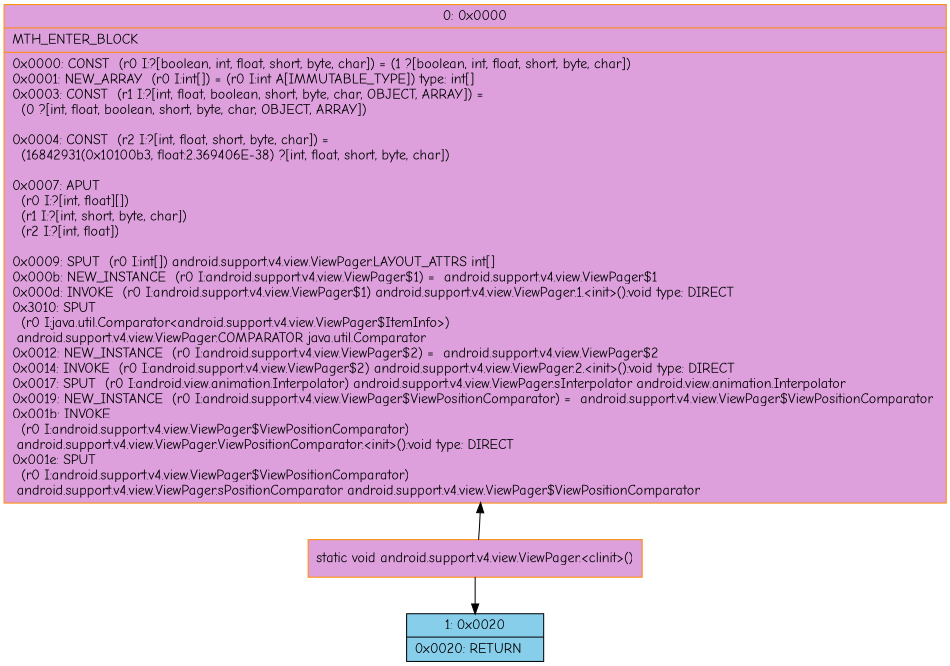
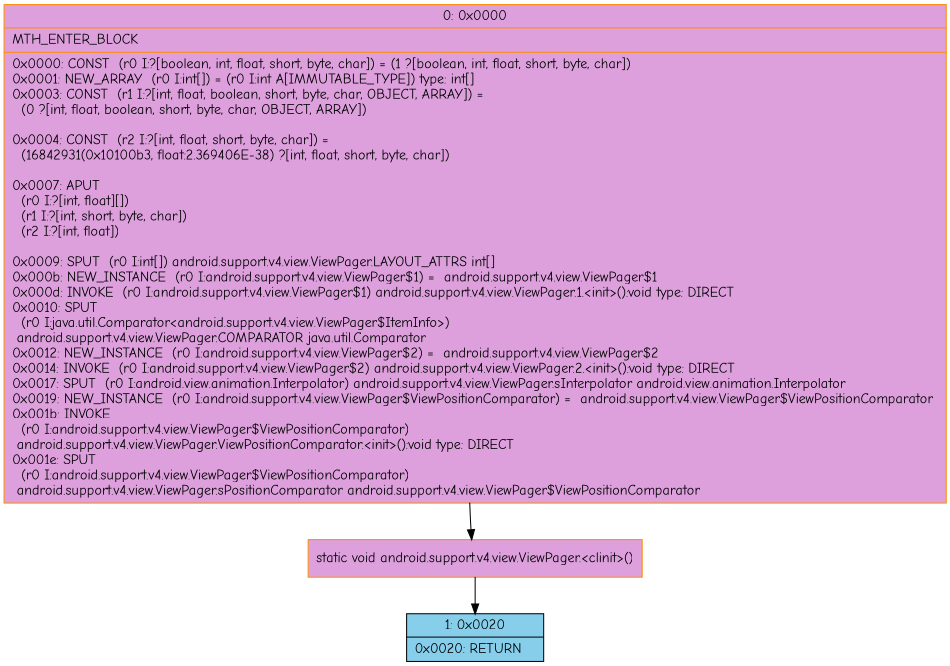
node "0: 0x0000": text "0x3010: SPUT" -> "0x0010: SPUT"
edge "static void android.support.v4.view.ViewPager.<clinit>()" -> "0: 0x0000": reversed
